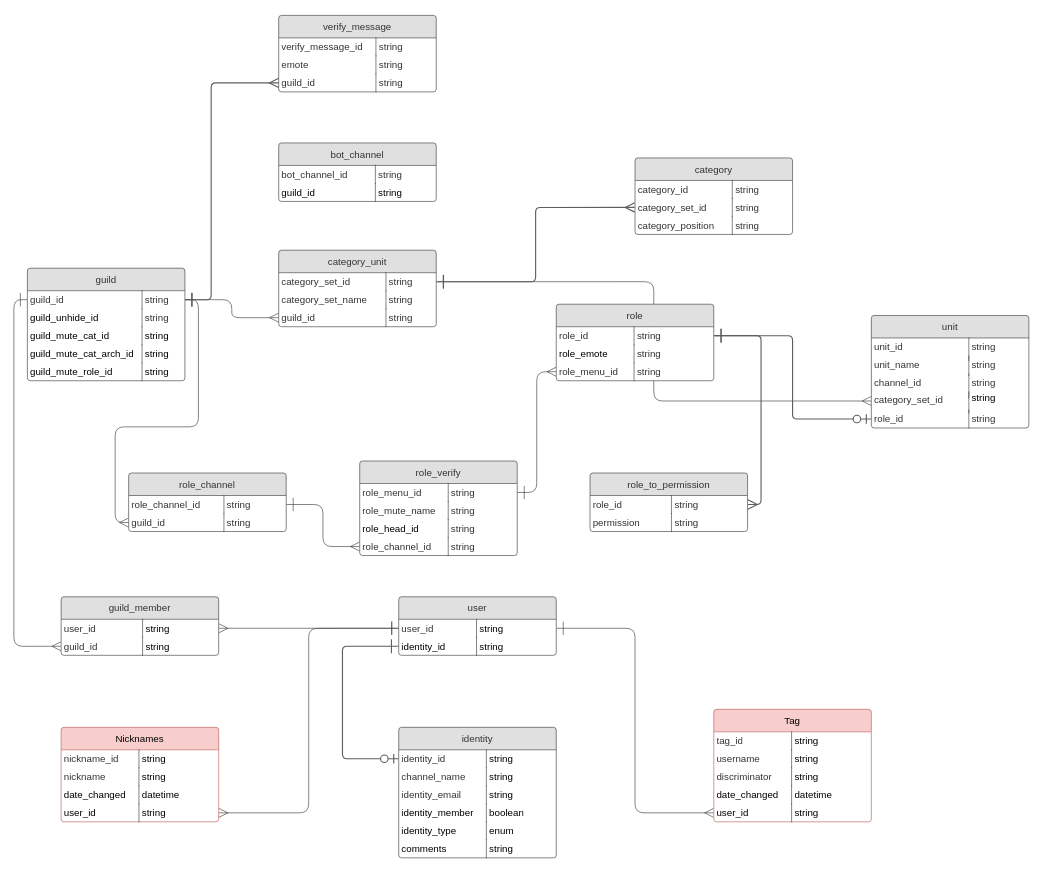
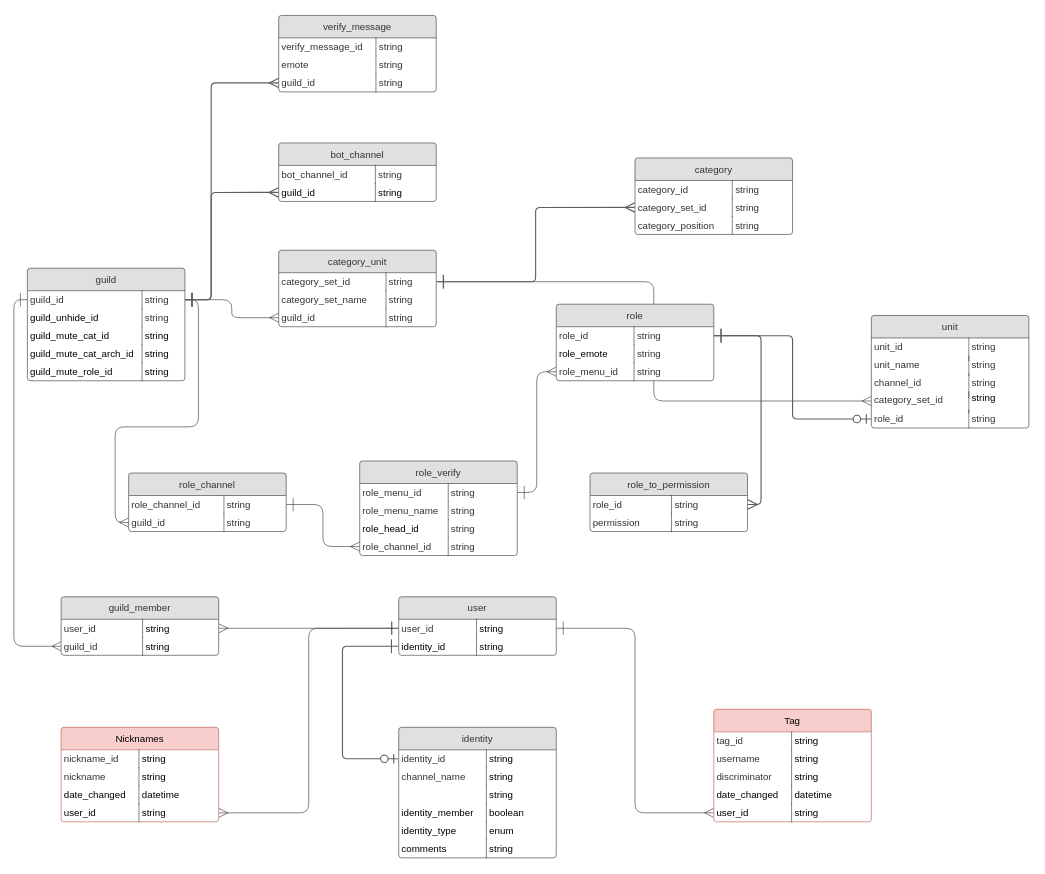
edge "bot_channel" -- "guild": added
node "role_mute_name": label "role_mute_name" -> "role_menu_name"
node "identity_email": removed
